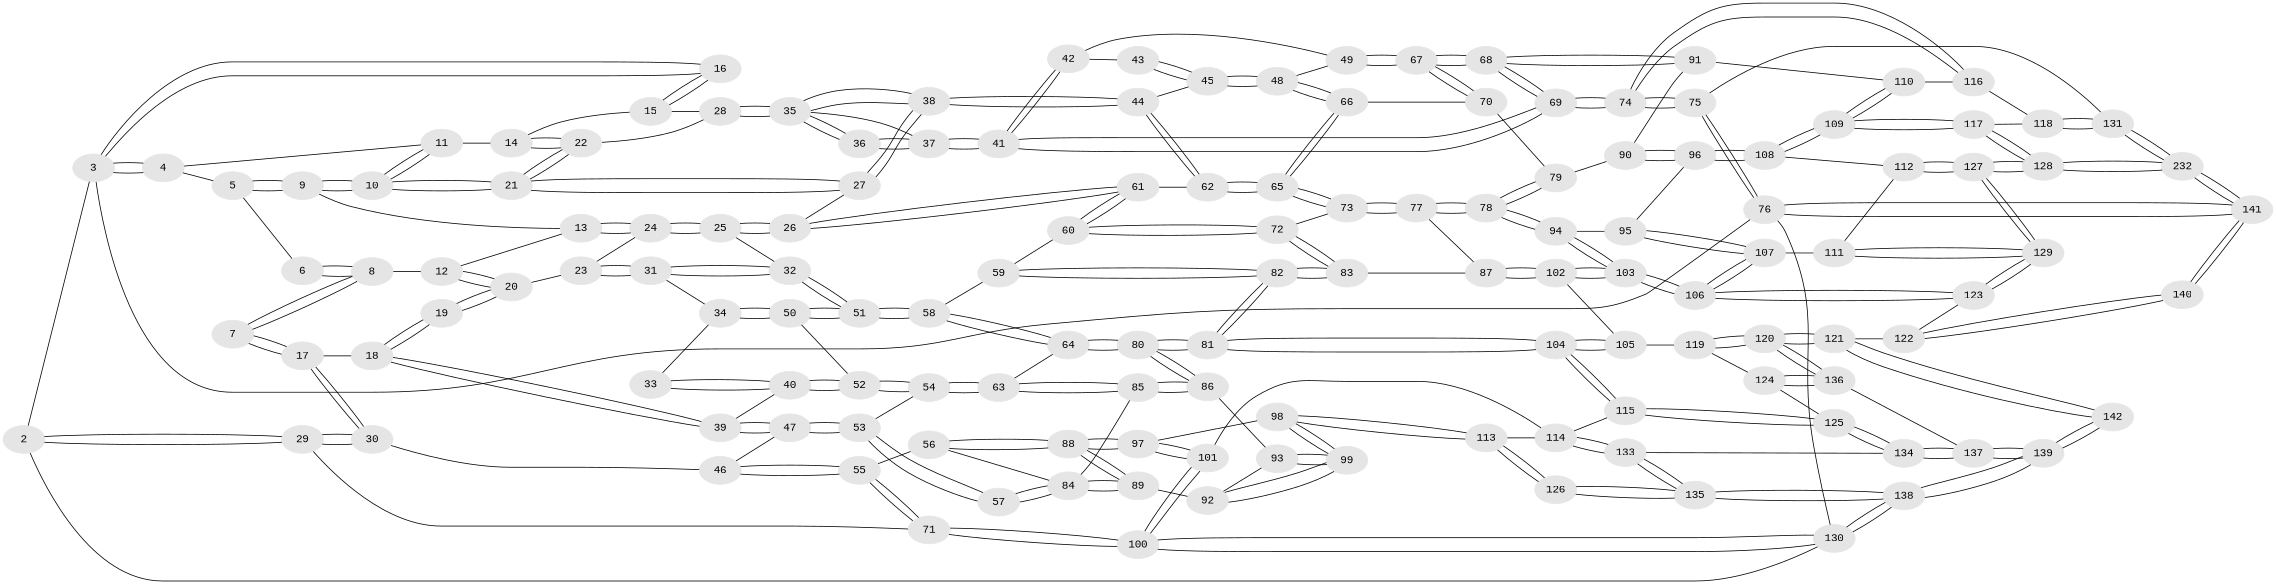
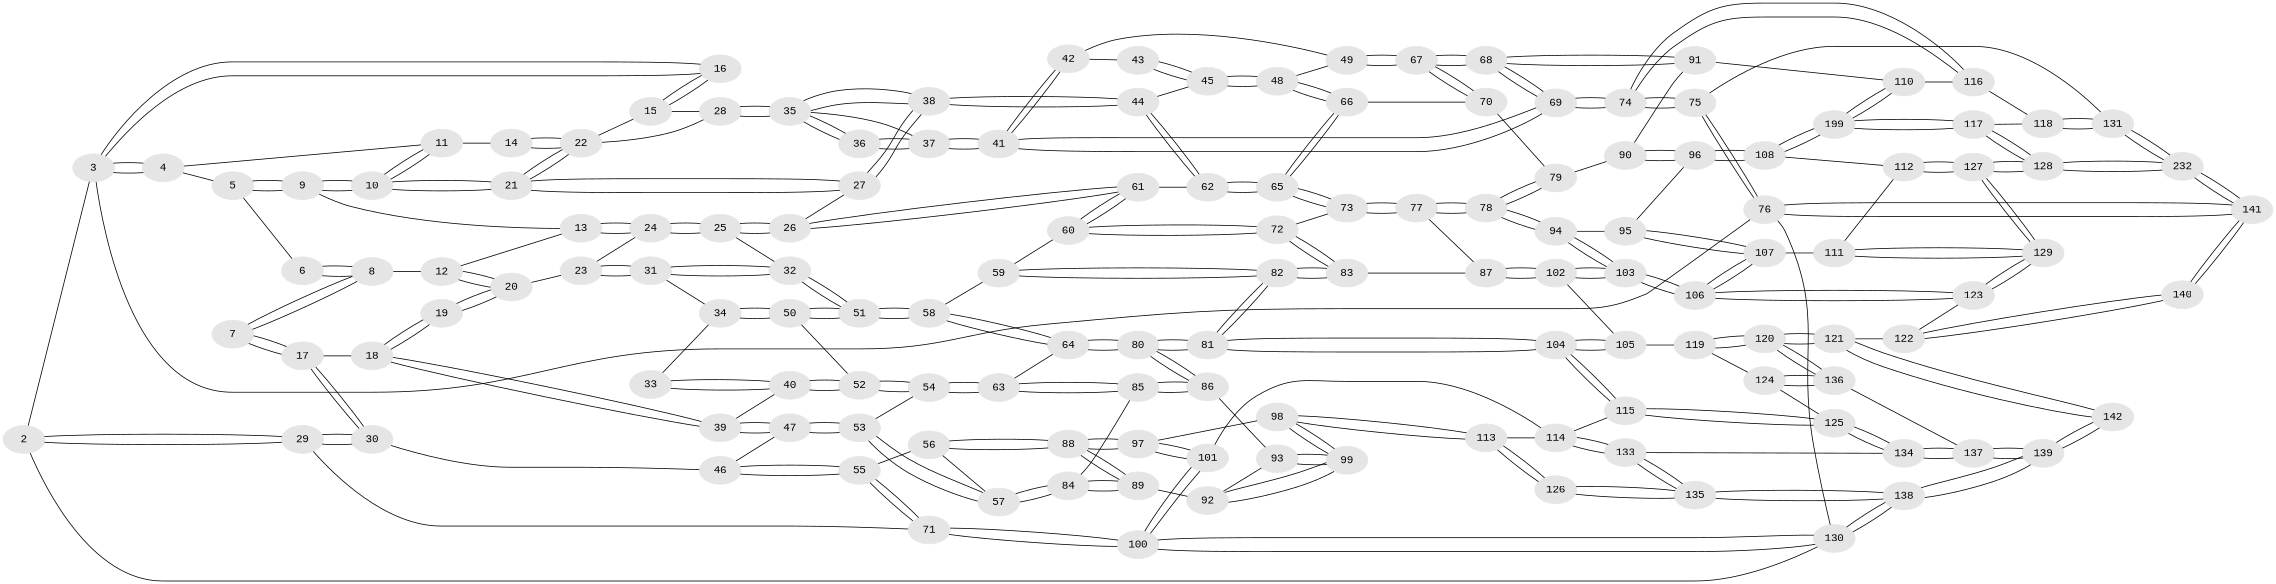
edge "15" -- "14": now "15" -- "22"
node "109": label "109" -> "199"
edge "56" -- "84": now "56" -- "57"
